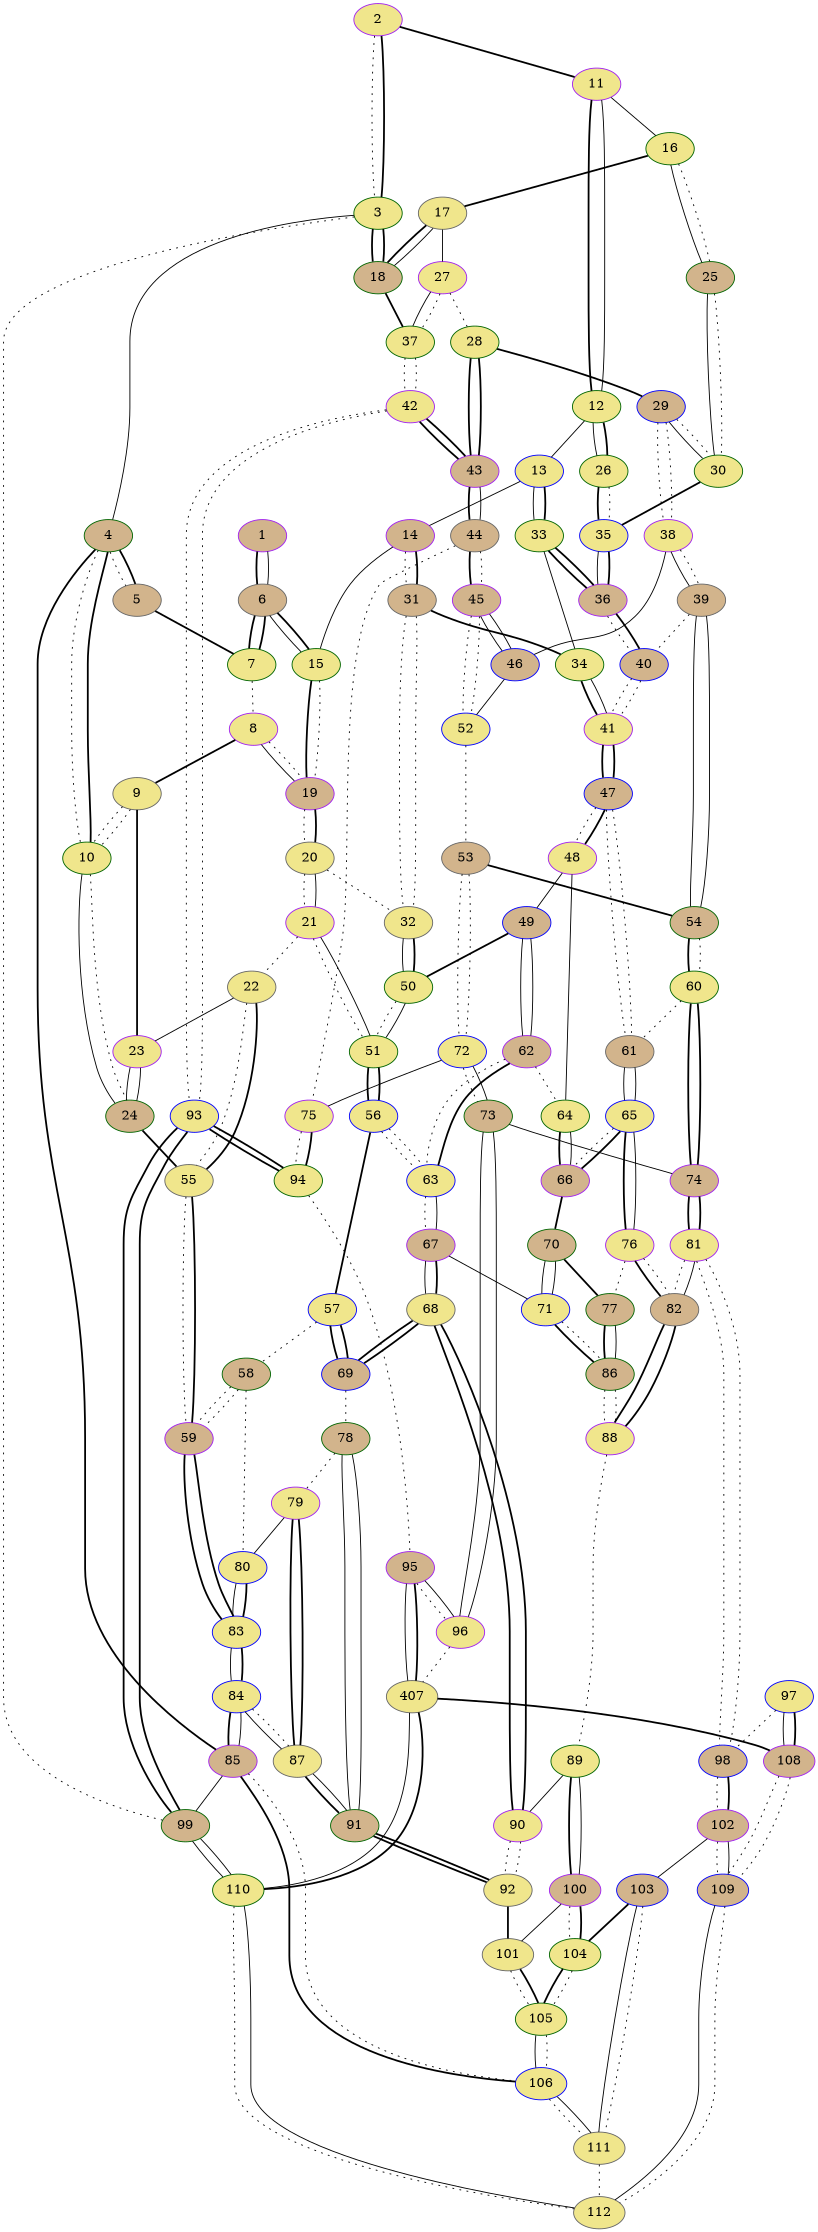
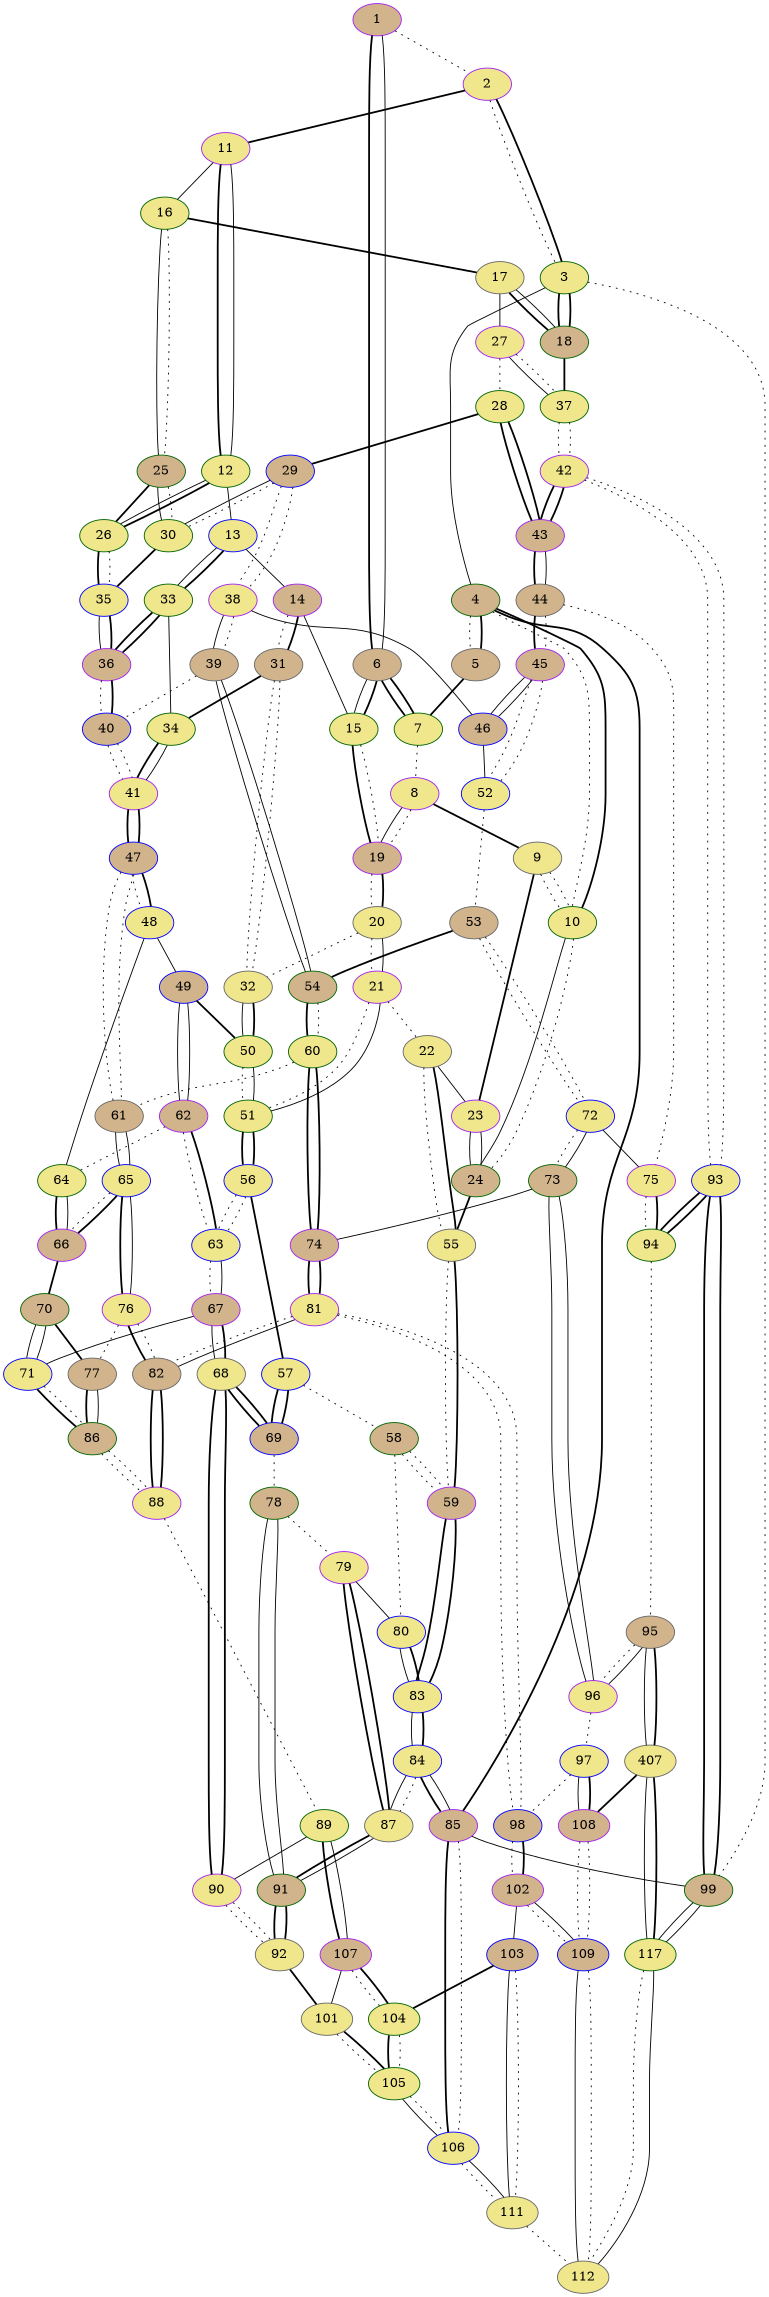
edge "1" -- "2": added
edge "25" -- "26": added
node "48": color purple -> blue
node "77": color darkgreen -> gray40
node "95": color purple -> gray40
edge "96" -- "407": now "96" -- "97"
node "110": label "110" -> "117"
node "100": label "100" -> "107"
